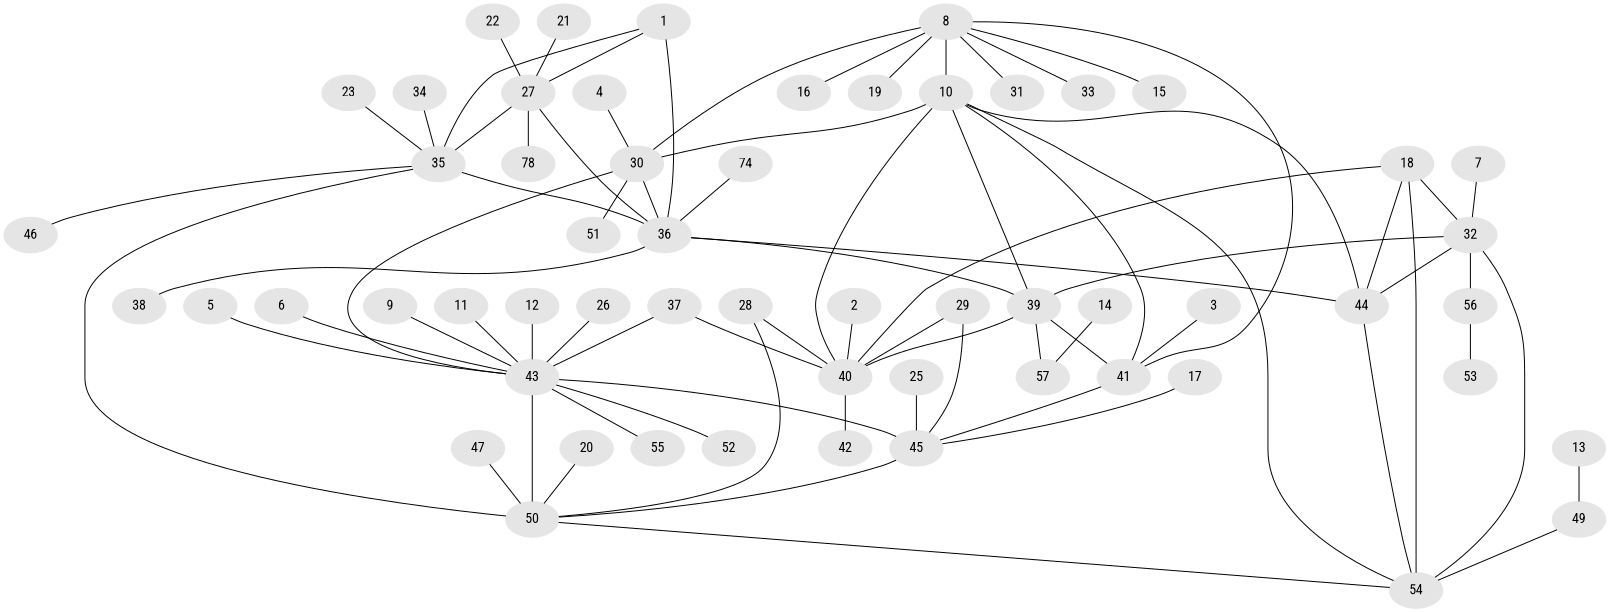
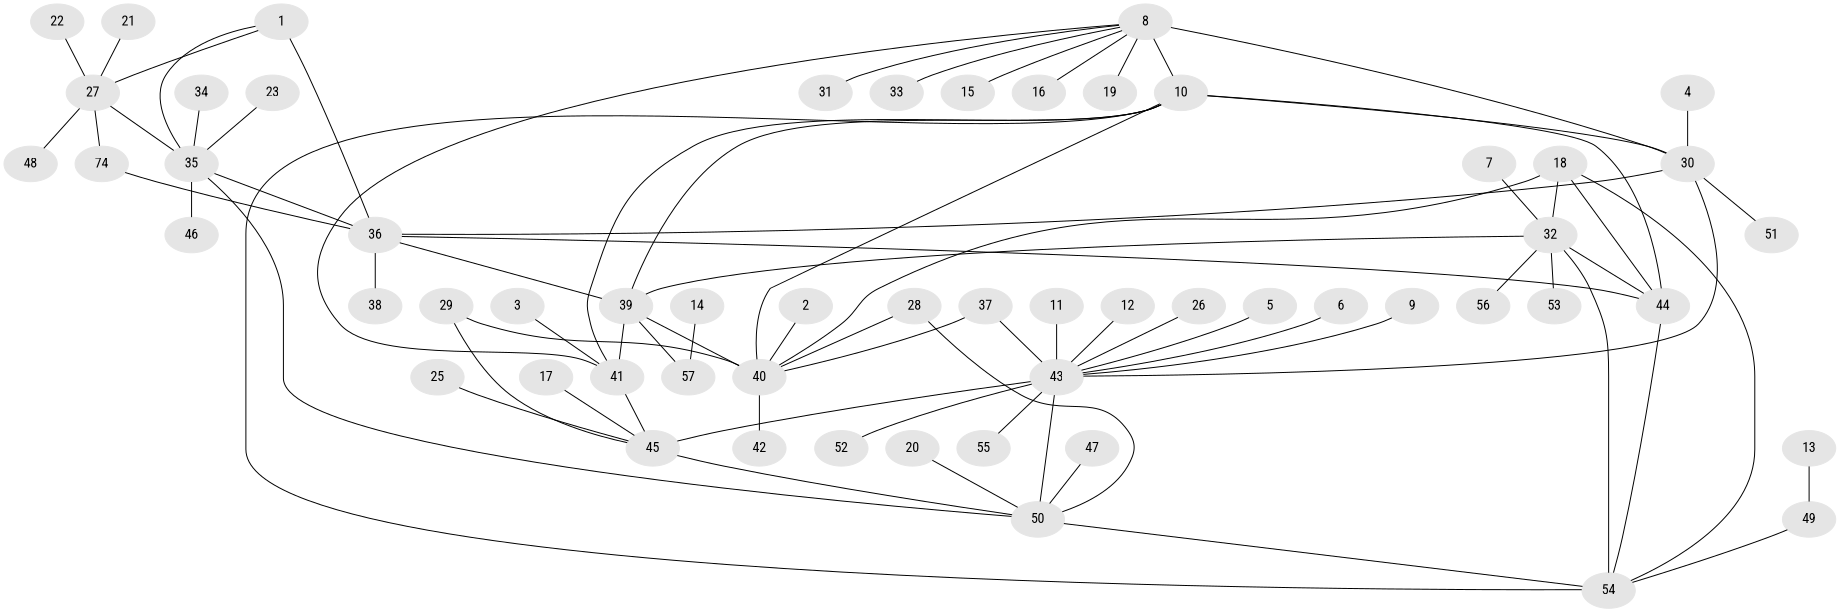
node "78": label "78" -> "48"
edge "27" -- "36": now "27" -- "74"
edge "56" -- "53": now "32" -- "53"
